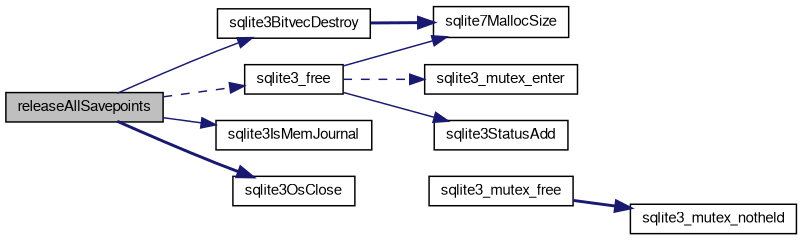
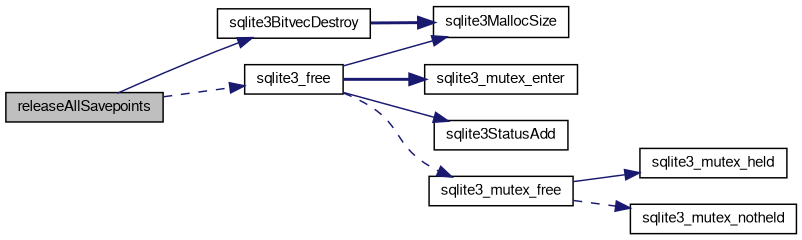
node "sqlite7MallocSize": label "sqlite7MallocSize" -> "sqlite3MallocSize"
edge "sqlite3_free" -> "sqlite3_mutex_enter": style dashed -> bold
edge "sqlite3_free" -> "sqlite3_mutex_free": added
node "sqlite3IsMemJournal": removed
node "sqlite3_mutex_held": added
node "sqlite3OsClose": removed
edge "sqlite3_mutex_free" -> "sqlite3_mutex_notheld": style bold -> dashed
